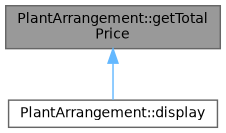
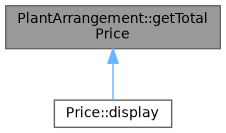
node "PlantArrangement::display": label "PlantArrangement::display" -> "Price::display"
